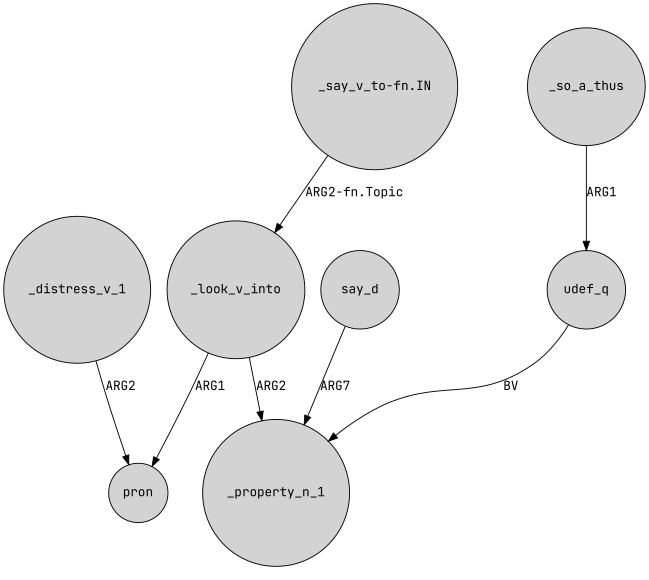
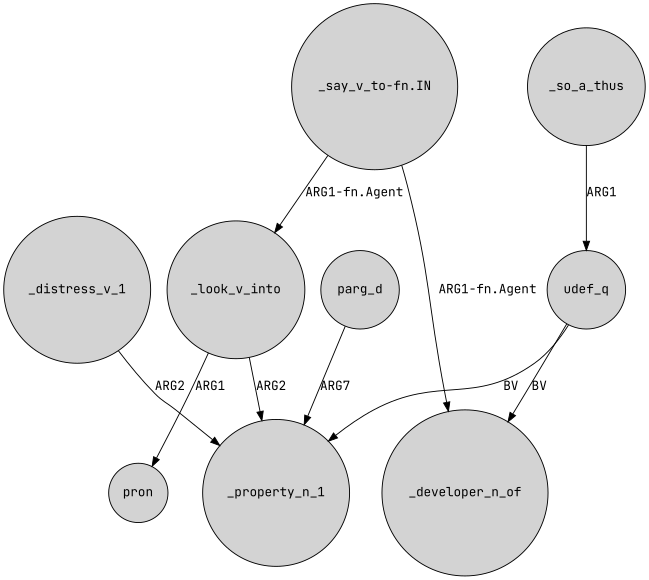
edge "_say_v_to-fn.IN" -> "_look_v_into": label "ARG2-fn.Topic" -> "ARG1-fn.Agent"
node "say_d": label "say_d" -> "parg_d"
edge "_distress_v_1" -> "pron": now "_distress_v_1" -> "_property_n_1"
node "_developer_n_of": added
